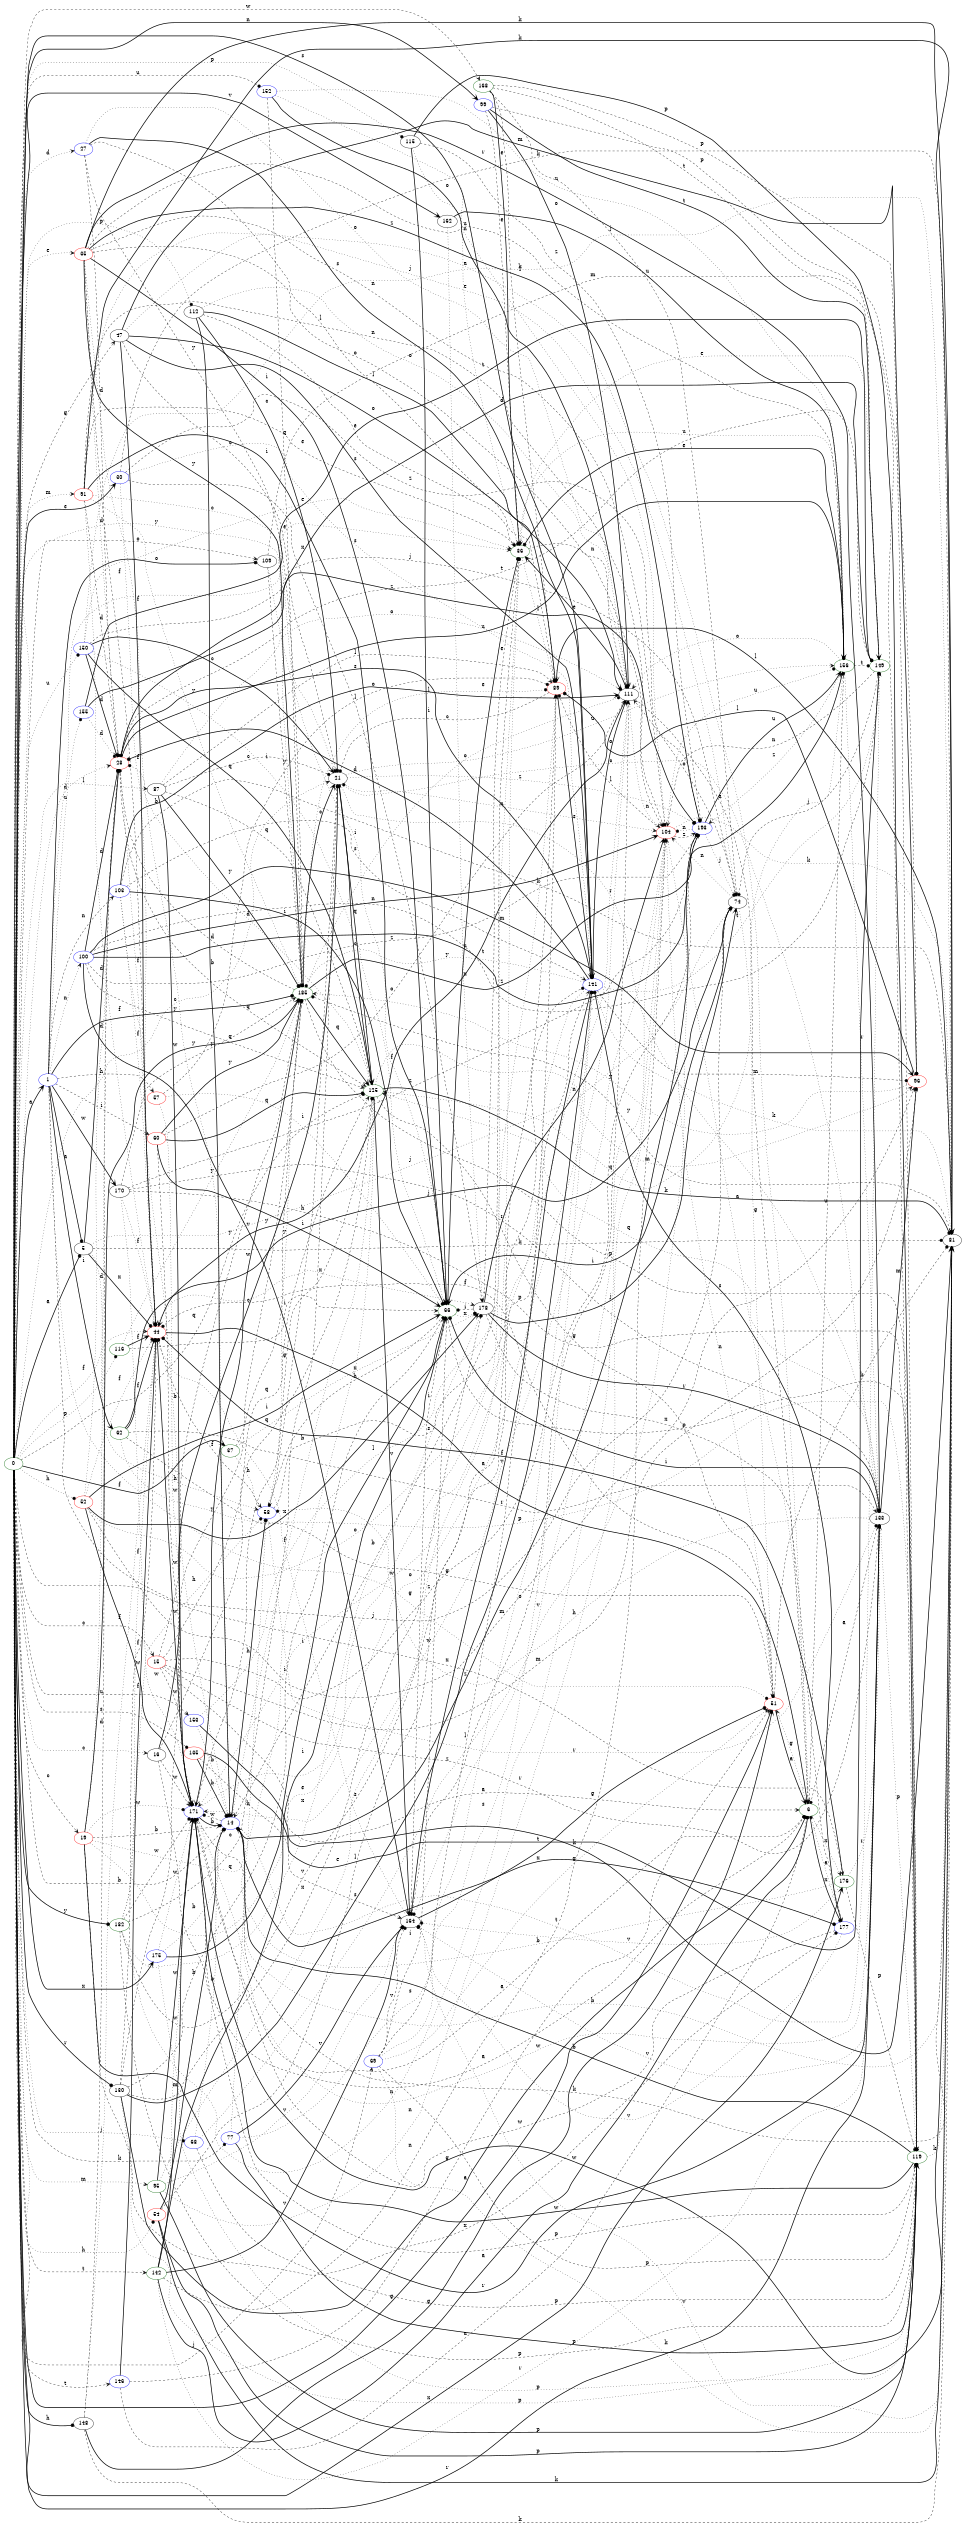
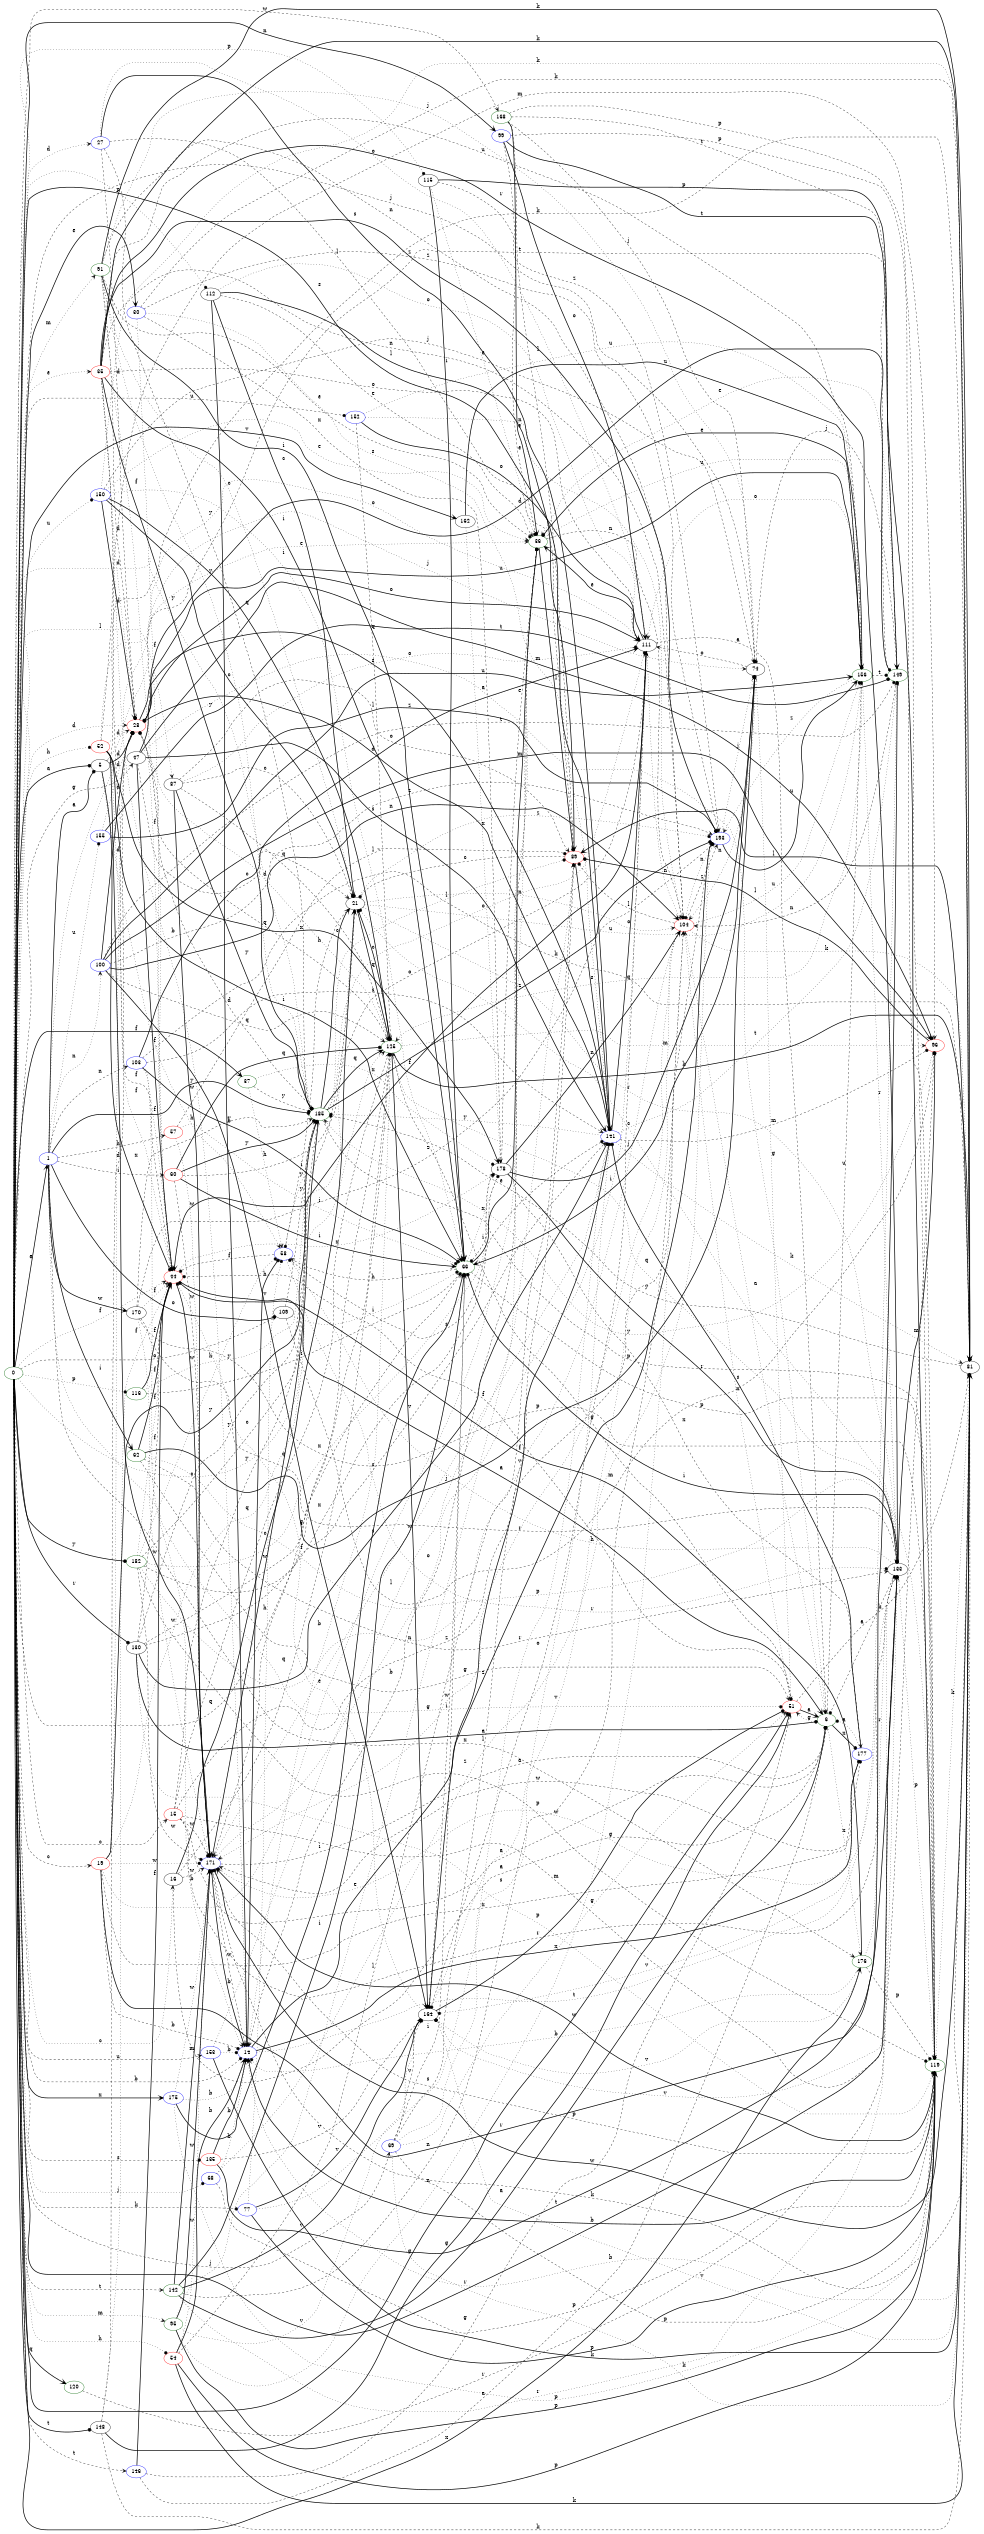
node "91": color red -> darkgreen
edge "152" -> "185": now "152" -> "125"
edge "36" -> "89": style dotted -> bold
edge "54" -> "14": arrowhead dot -> vee
node "120": added
edge "0" -> "148": label "h" -> "t"
